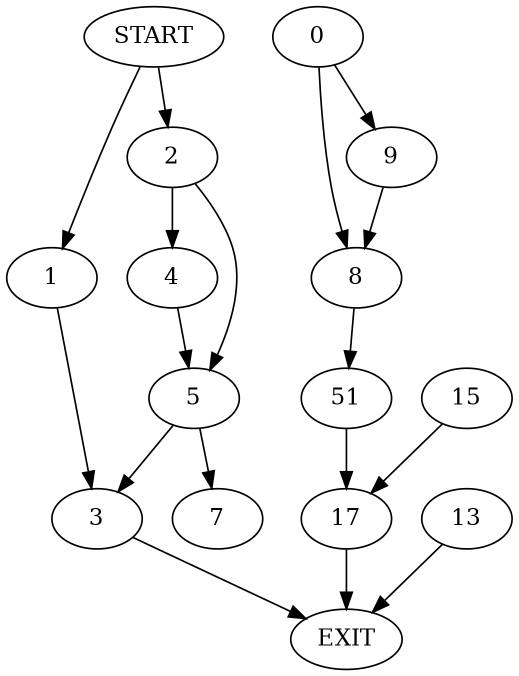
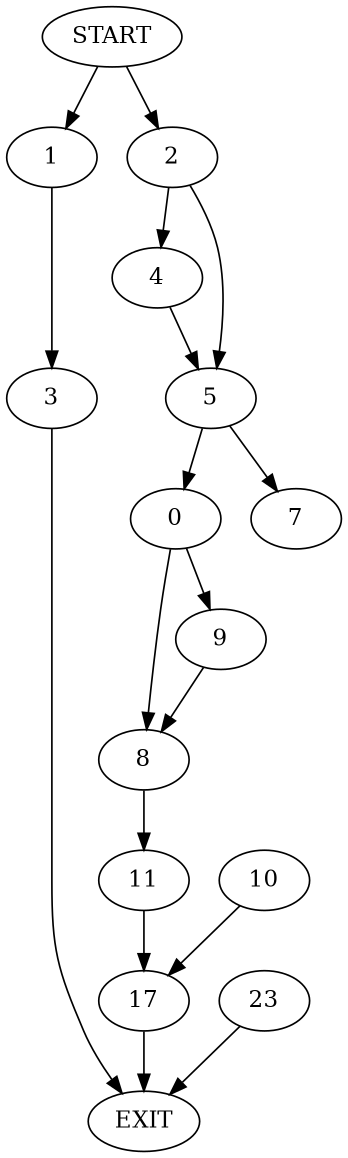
node "51": label "51" -> "11"
node "15": label "15" -> "10"
edge "5" -> "3": now "5" -> "0"
node "13": label "13" -> "23"
